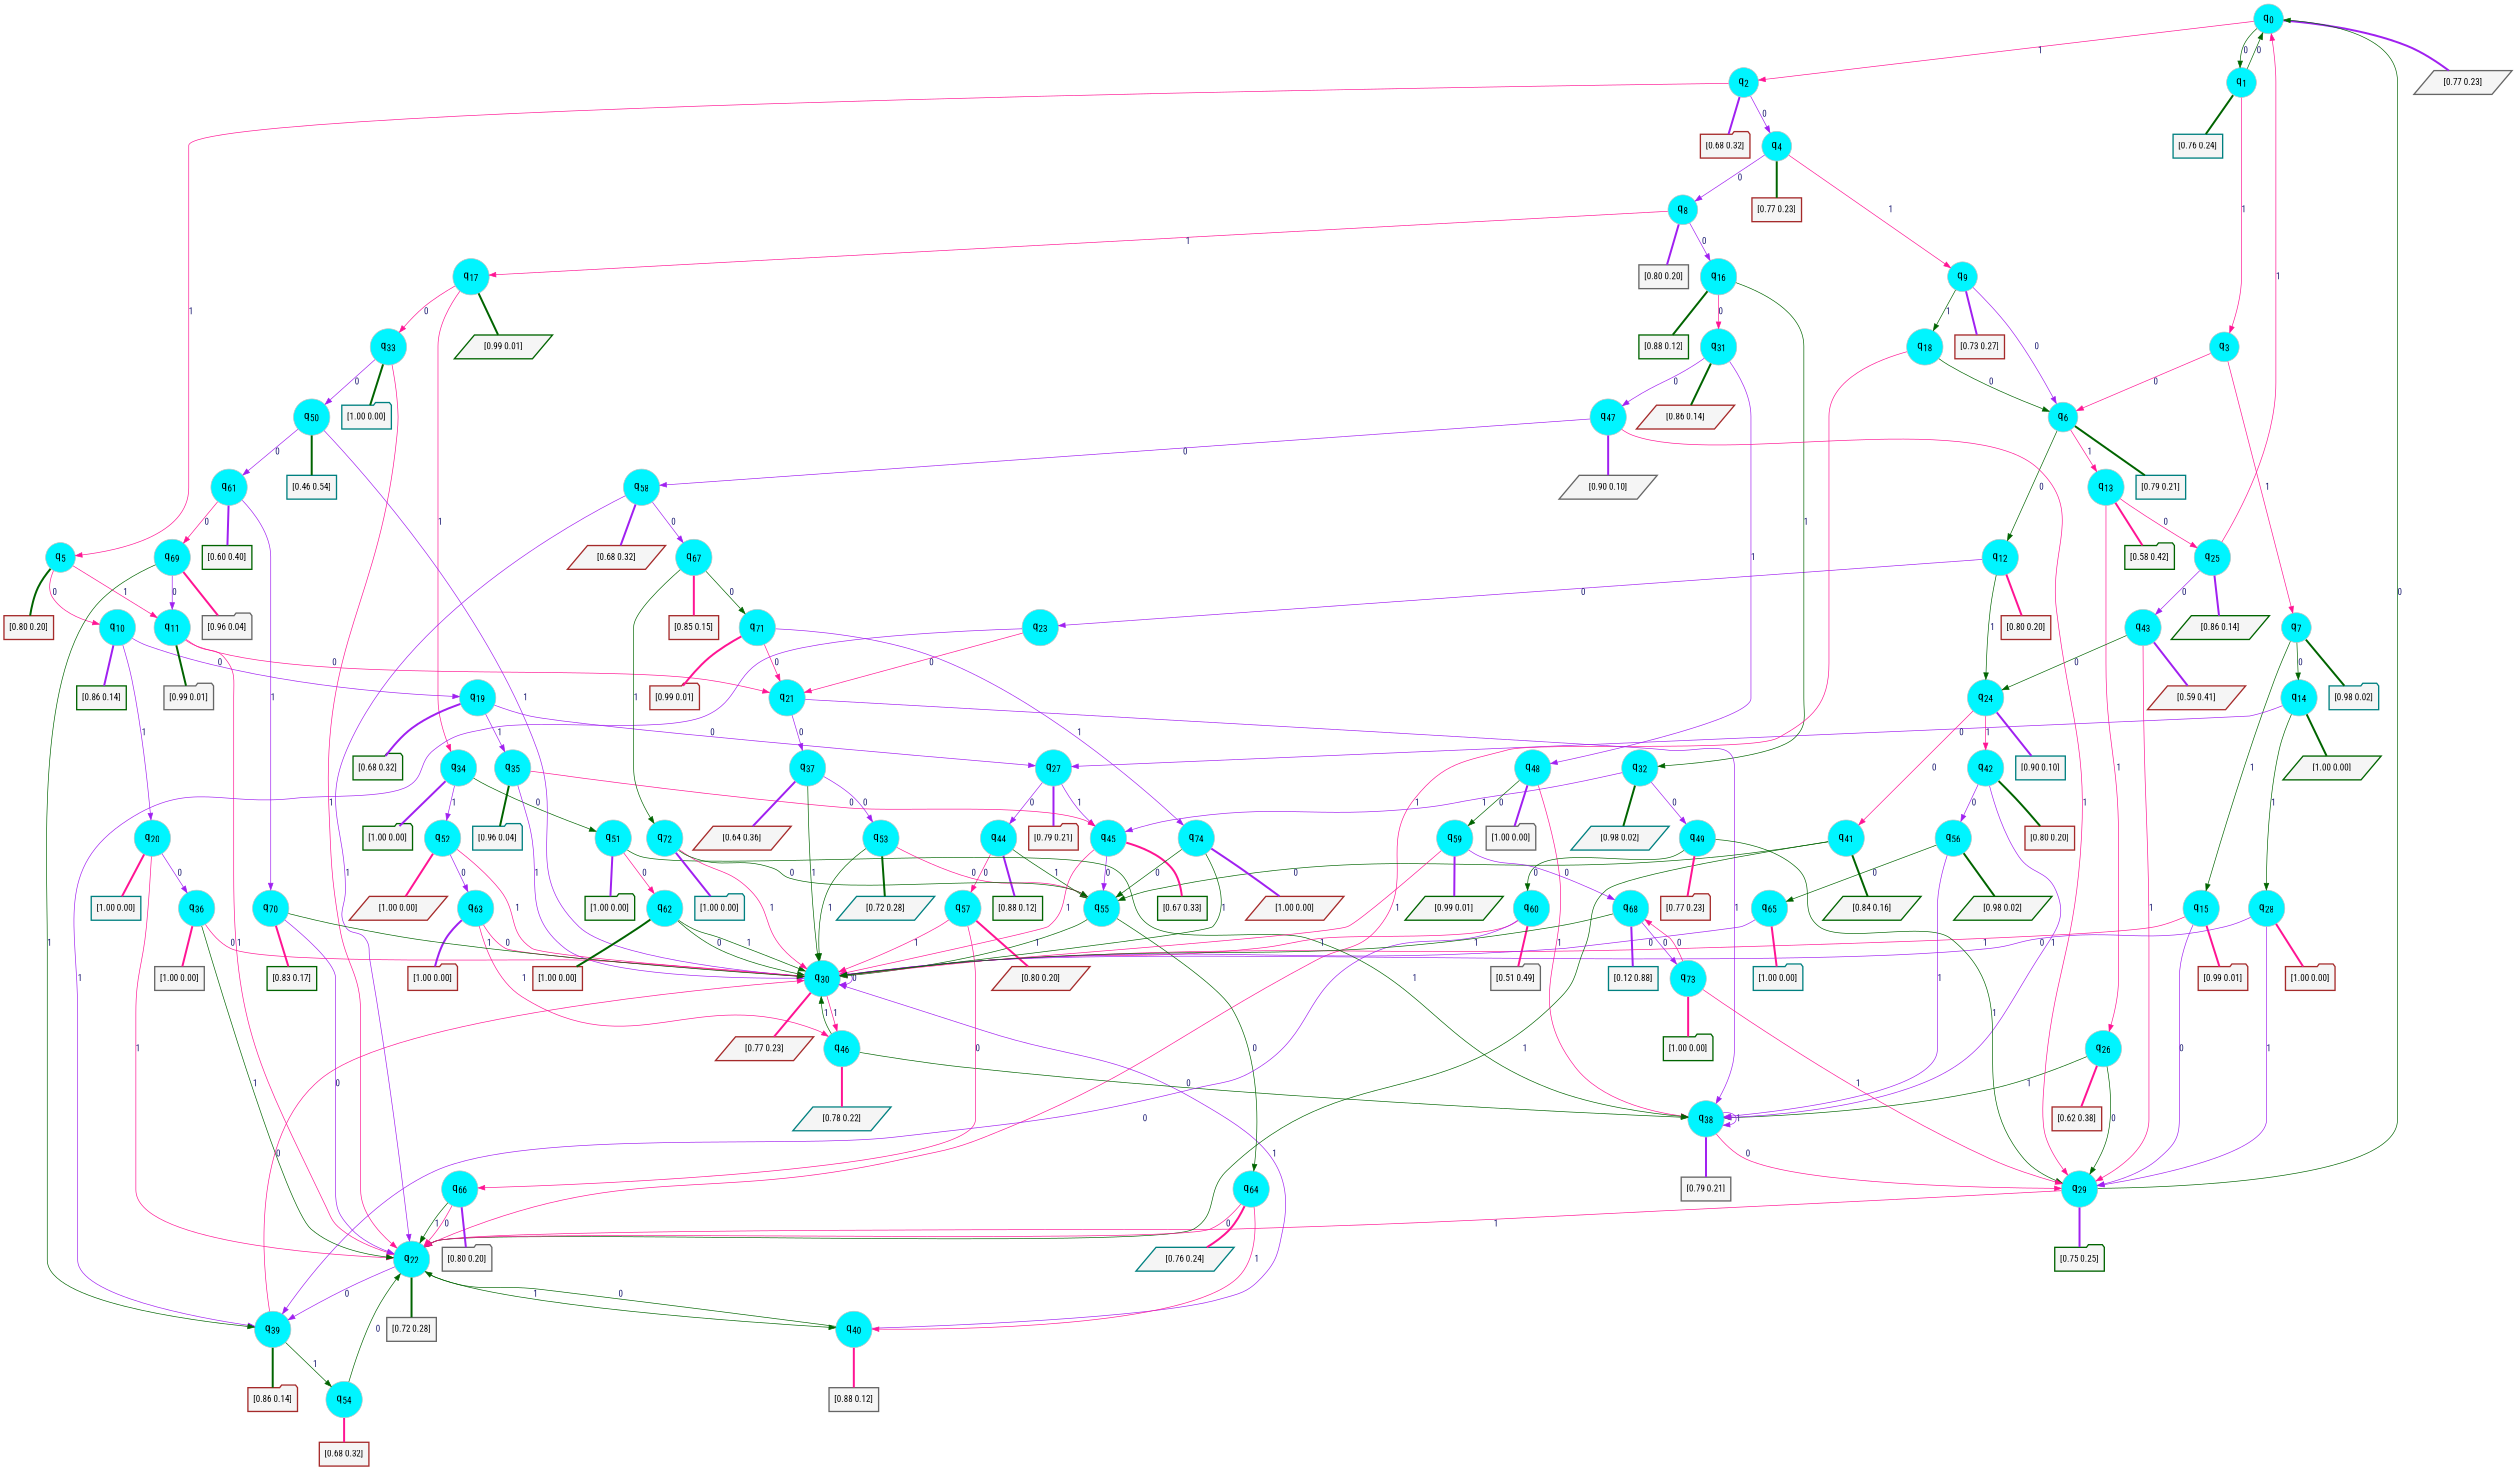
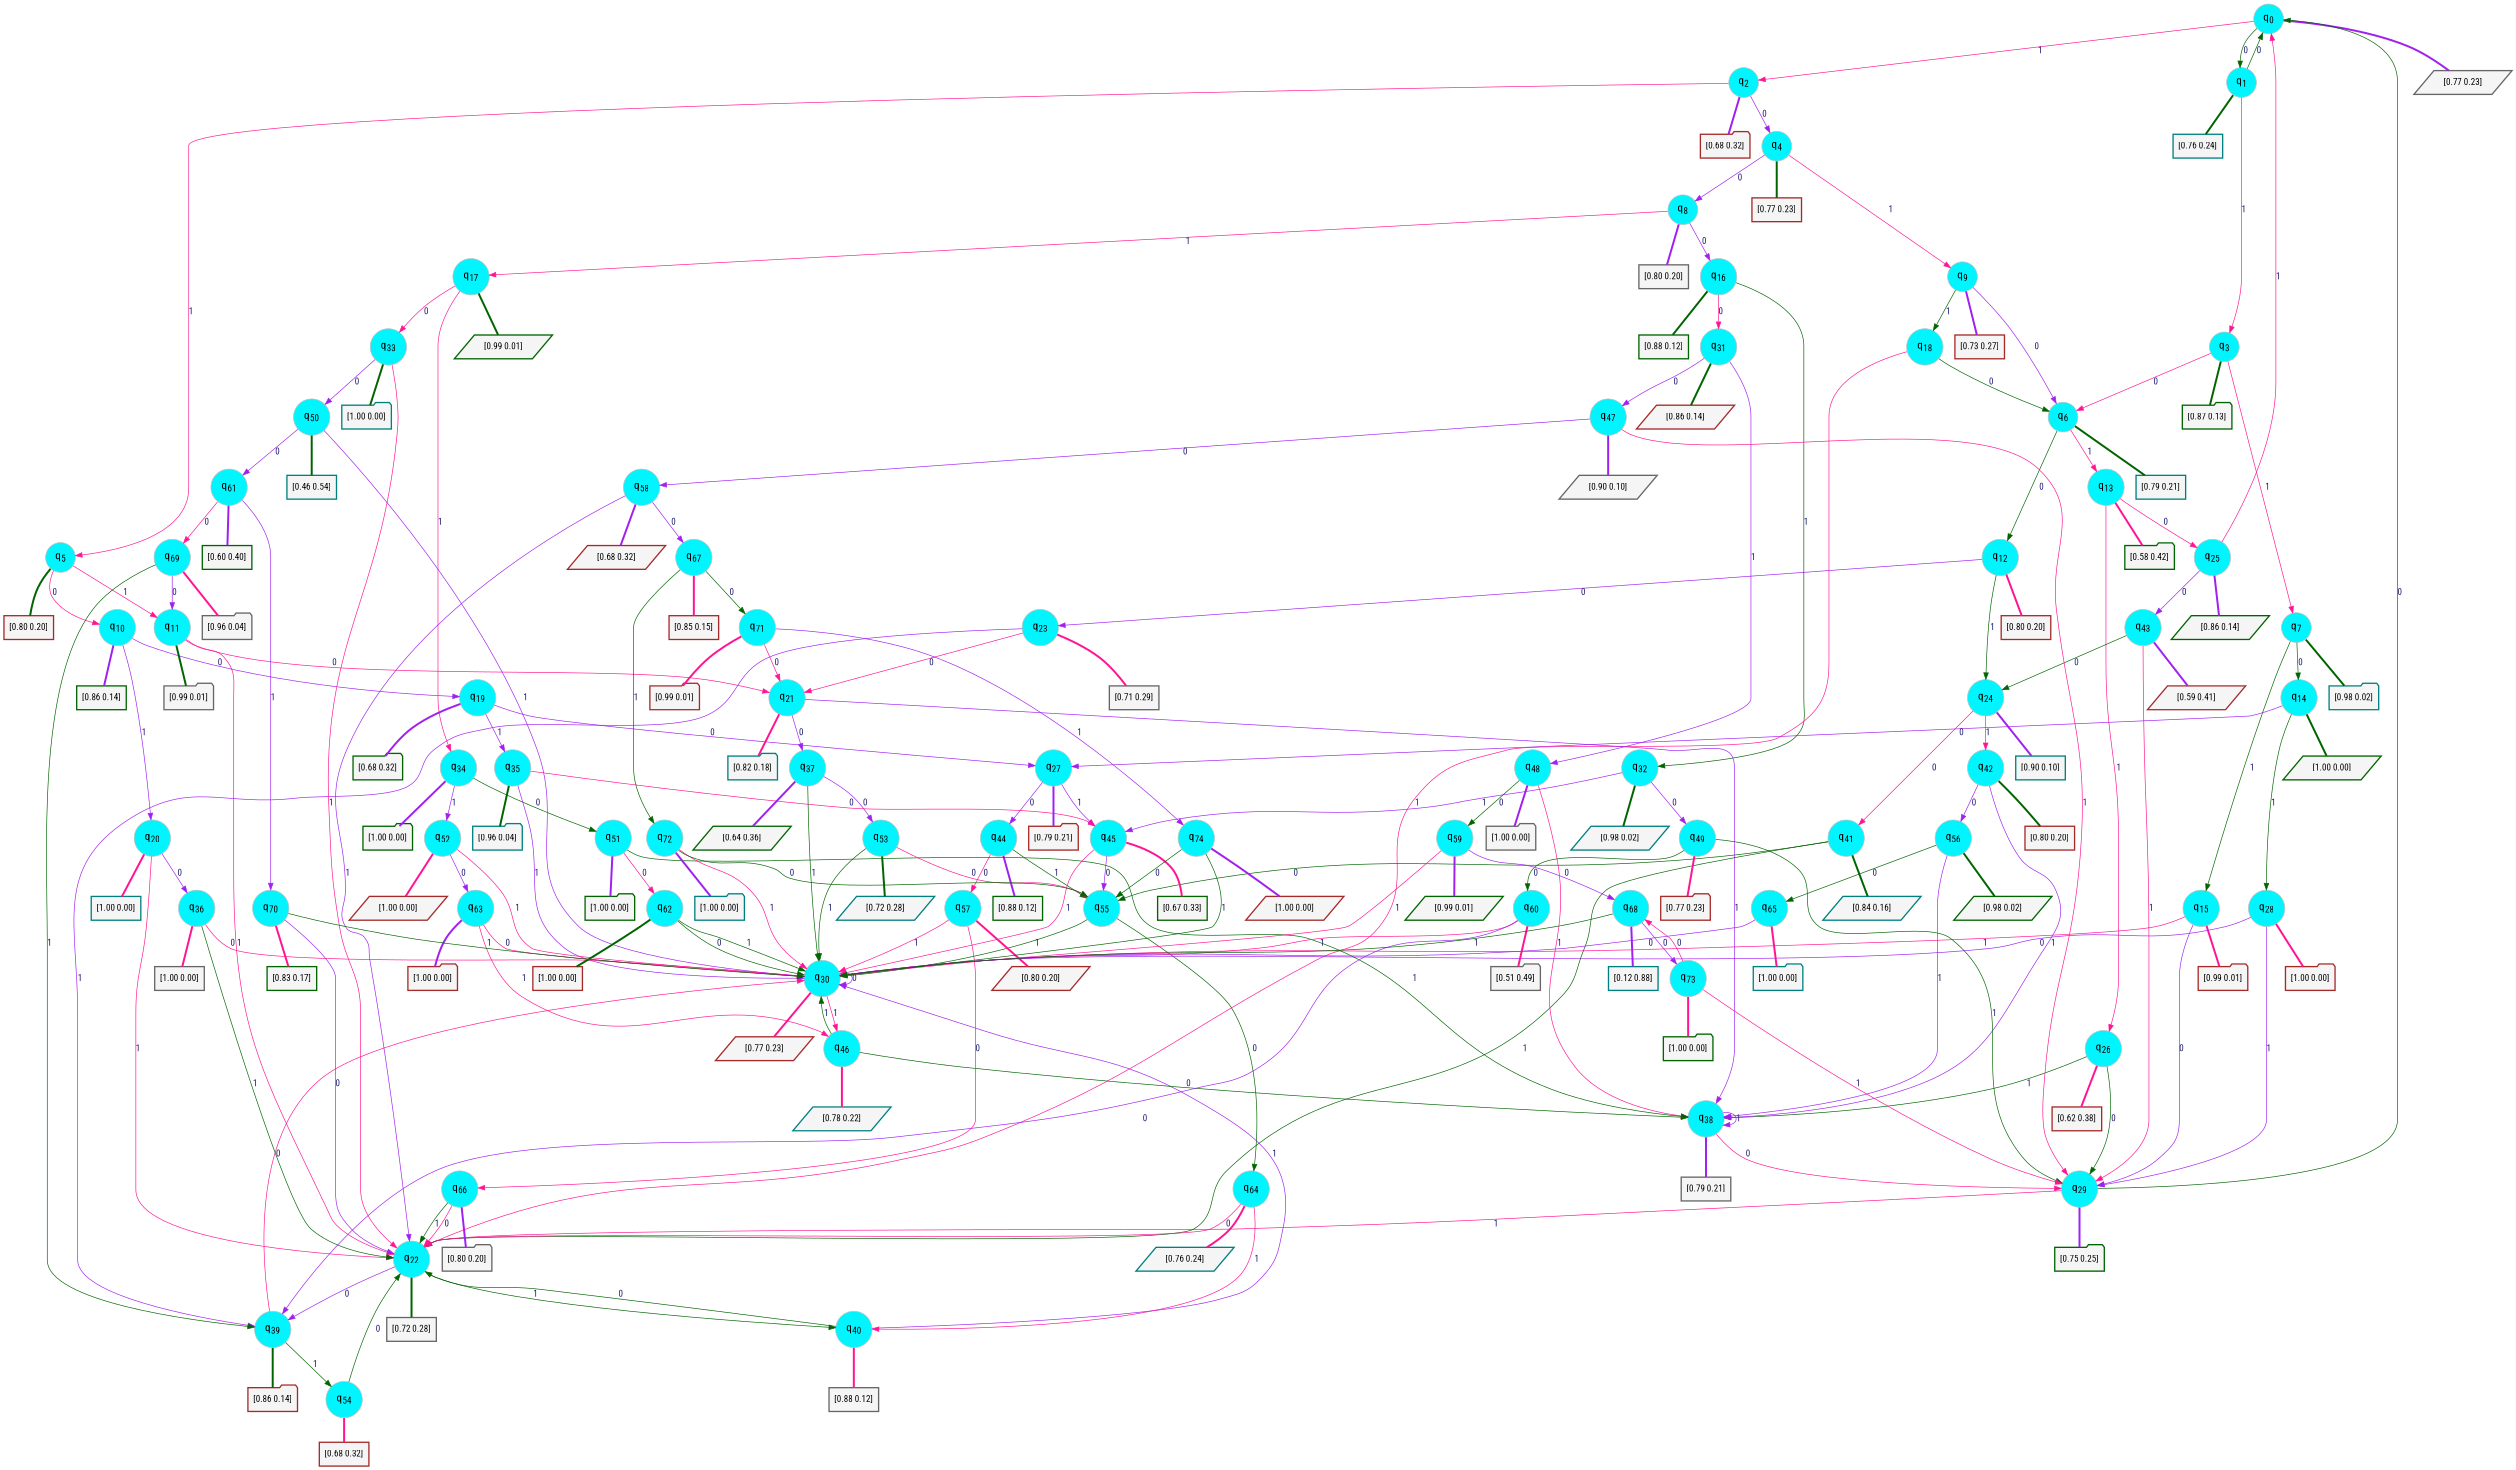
node "[0.87 0.13]": added
node "[0.71 0.29]": added
node "[0.82 0.18]": added
node "[0.64 0.36]": color brown -> darkgreen
node "[0.84 0.16]": color darkgreen -> teal
